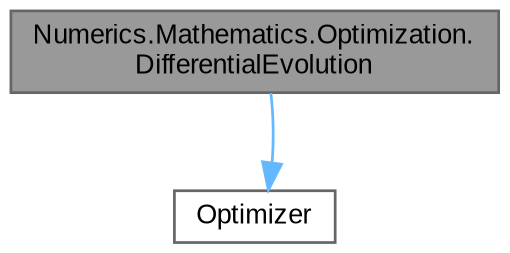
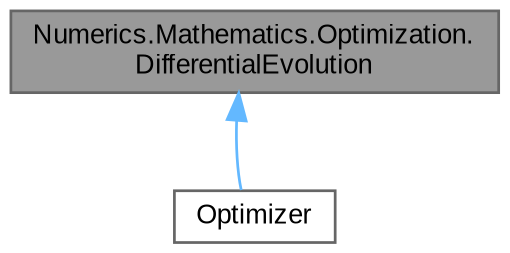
edge "Numerics.Mathematics.Optimization. DifferentialEvolution" -> "Optimizer": reversed
